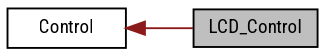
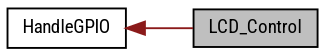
node "Control": label "Control" -> "HandleGPIO"
